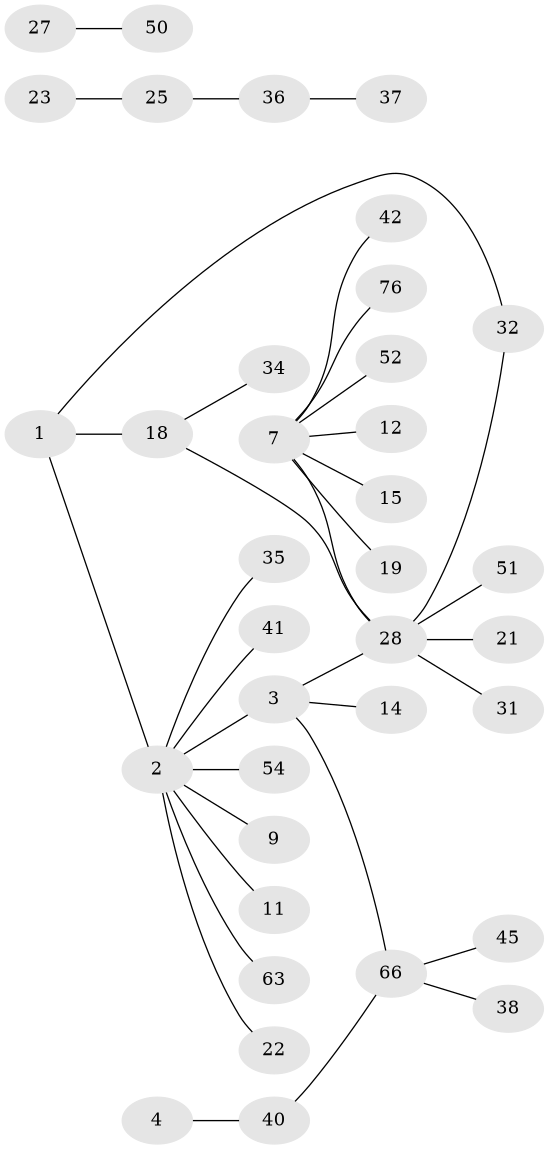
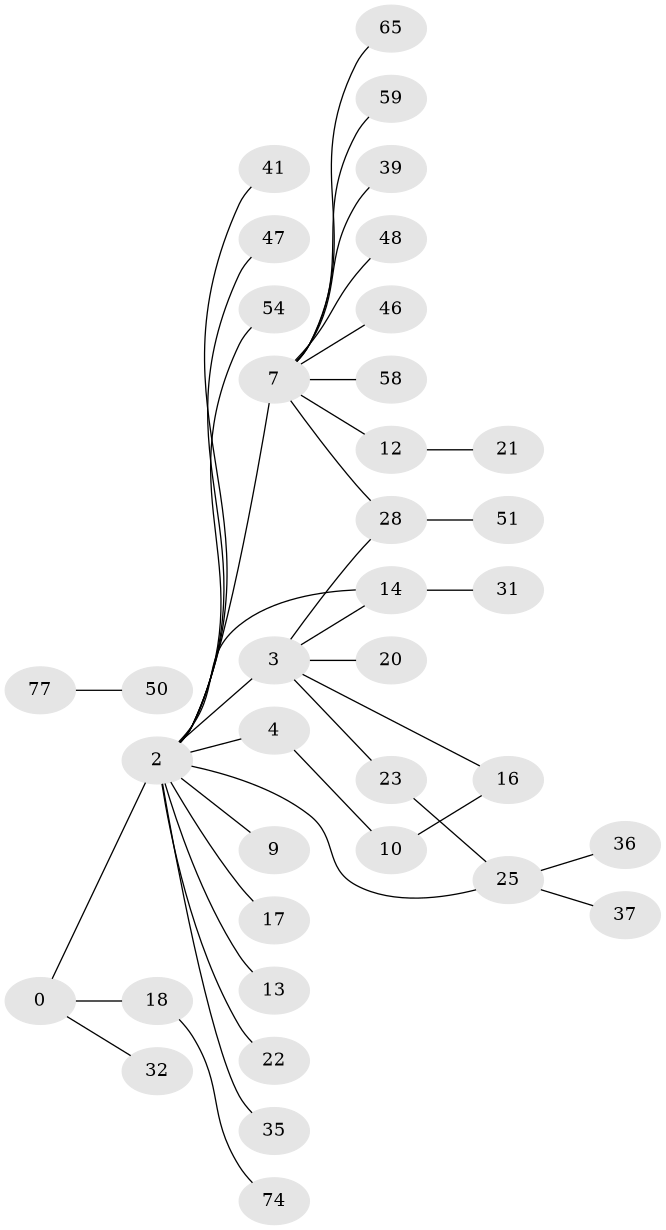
node "27": label "27" -> "77"
edge "36" -- "37": now "25" -- "37"
node "39": added
node "42": label "42" -> "48"
node "47": added
node "76": label "76" -> "46"
node "52": label "52" -> "58"
node "34": label "34" -> "74"
node "1": label "1" -> "0"
edge "32" -- "28": removed
node "15": label "15" -> "65"
edge "18" -- "28": removed
node "19": label "19" -> "59"
edge "7" -- "2": added
edge "14" -- "2": added
edge "28" -- "21": now "12" -- "21"
node "20": added
edge "28" -- "31": now "14" -- "31"
edge "3" -- "23": added
edge "4" -- "2": added
edge "2" -- "25": added
node "11": label "11" -> "17"
node "45": removed
node "66": label "66" -> "16"
node "63": label "63" -> "13"
node "38": removed
node "40": label "40" -> "10"
